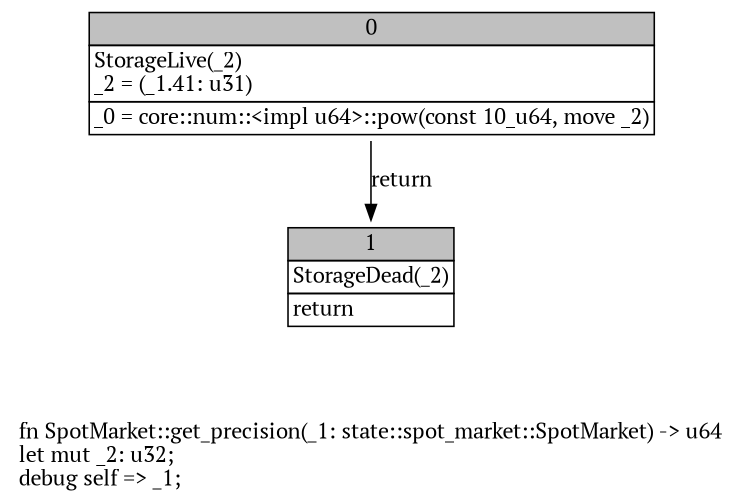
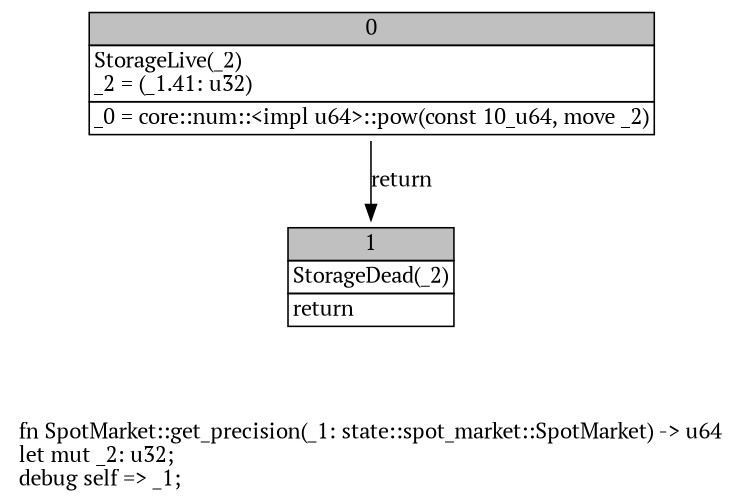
node "0": text "_2 = (_1.41: u31)" -> "_2 = (_1.41: u32)"
